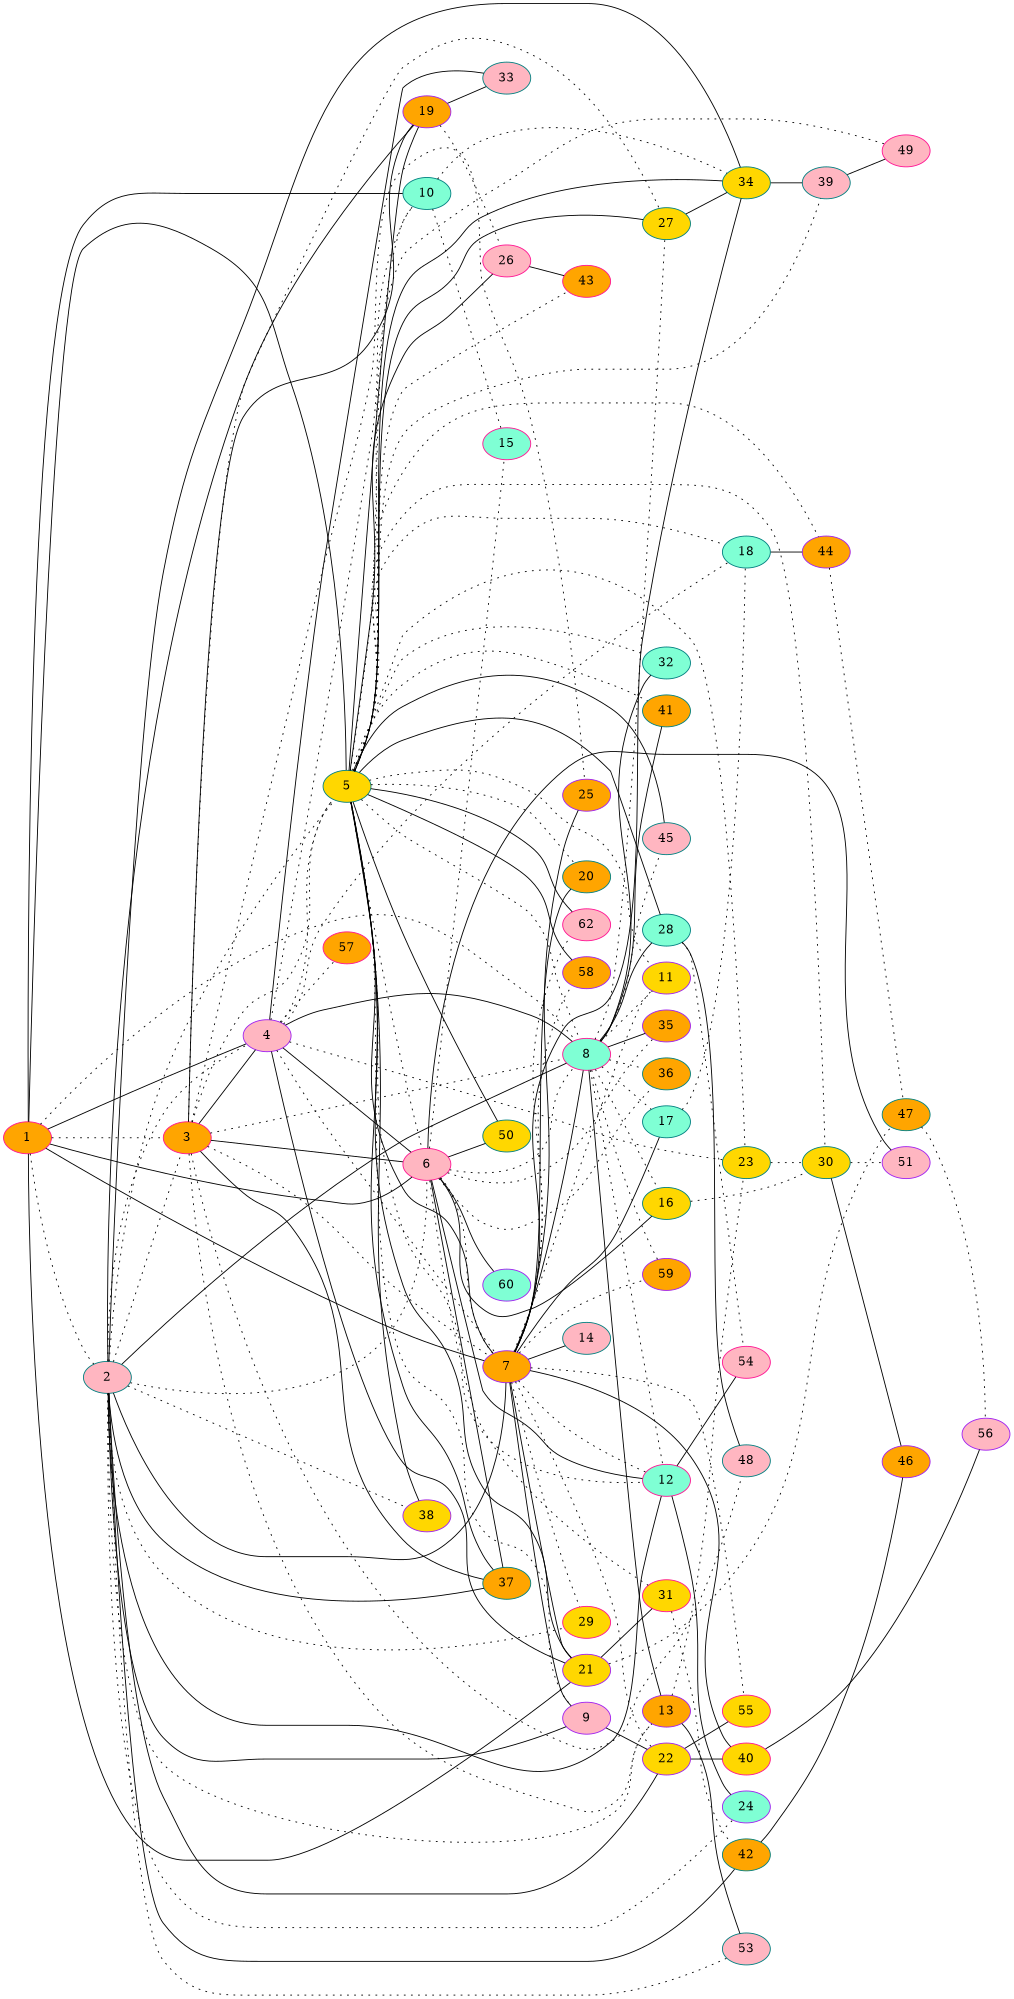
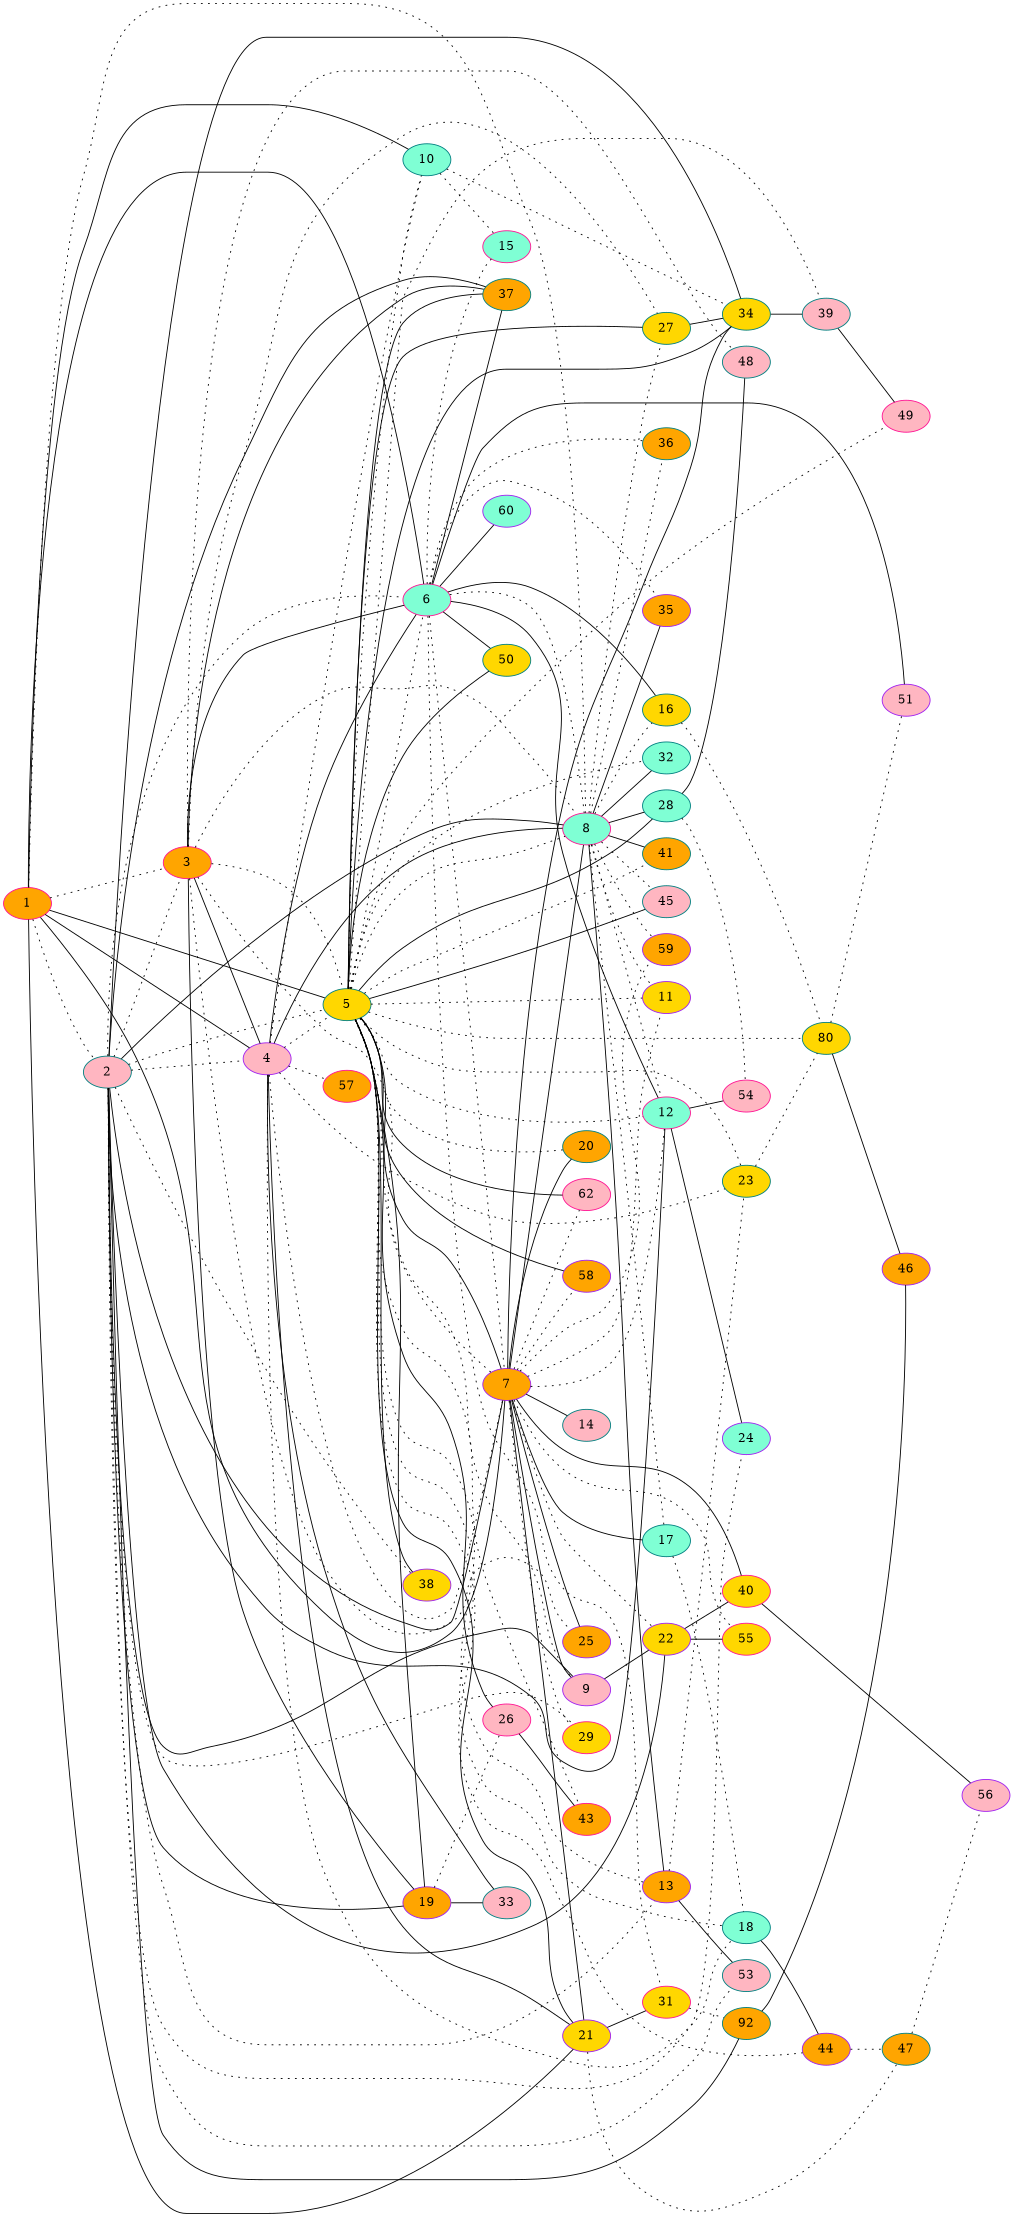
node "30": label "30" -> "80"
node "6": fillcolor lightpink -> aquamarine
edge "3" -- "13": now "5" -- "13"
node "42": label "42" -> "92"
